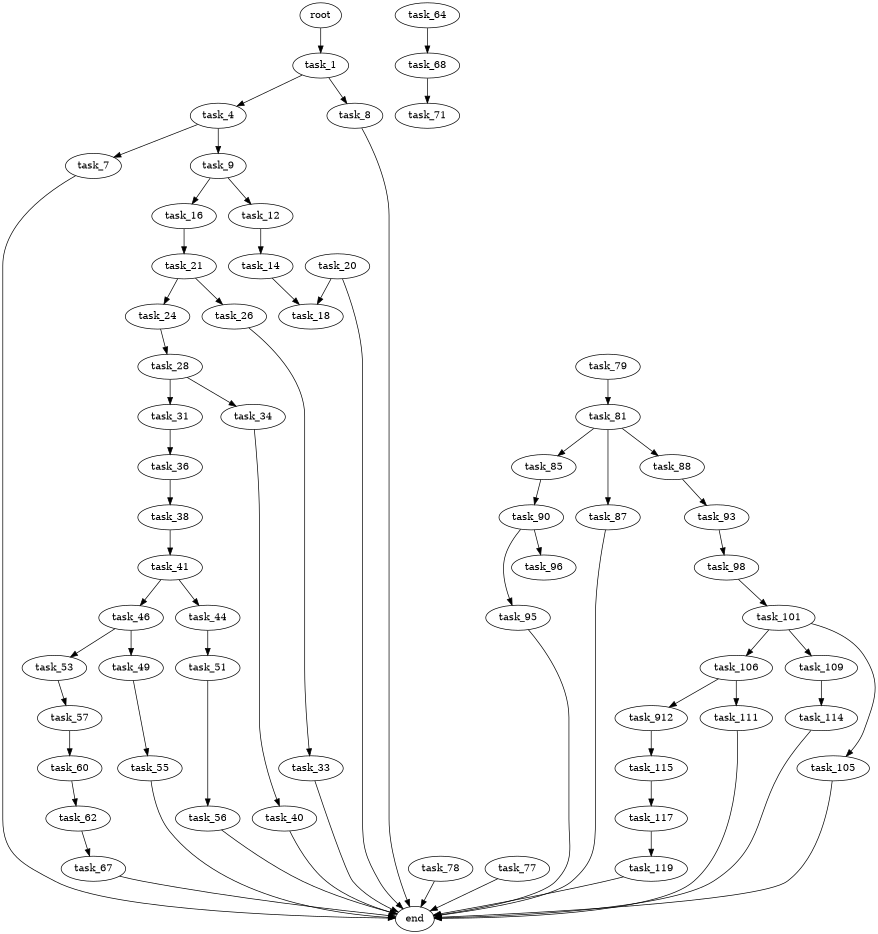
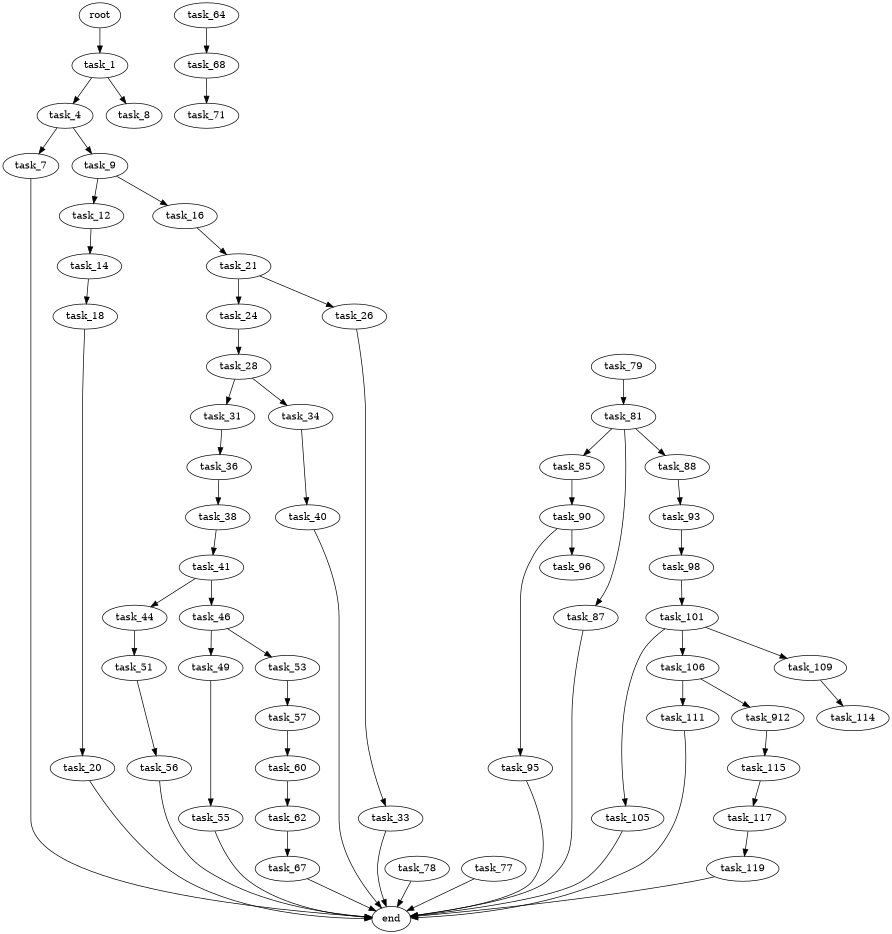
edge "task_20" -> "task_18": reversed
edge "task_8" -> "end": removed
edge "task_114" -> "end": removed
